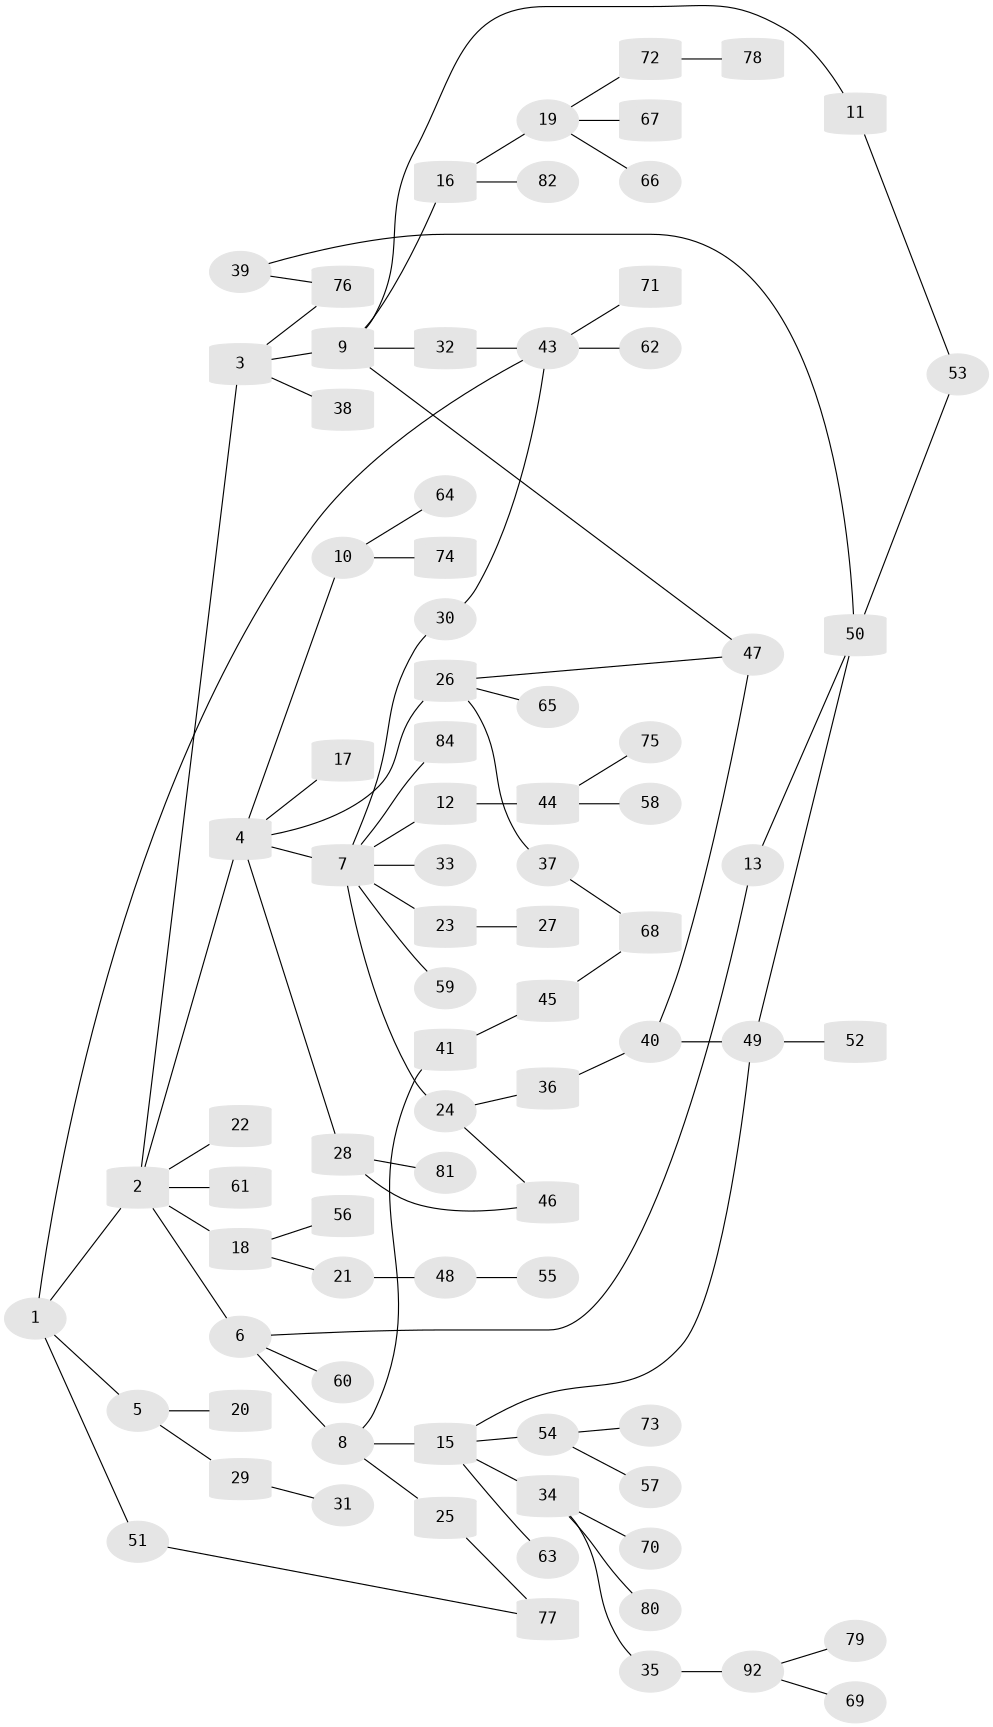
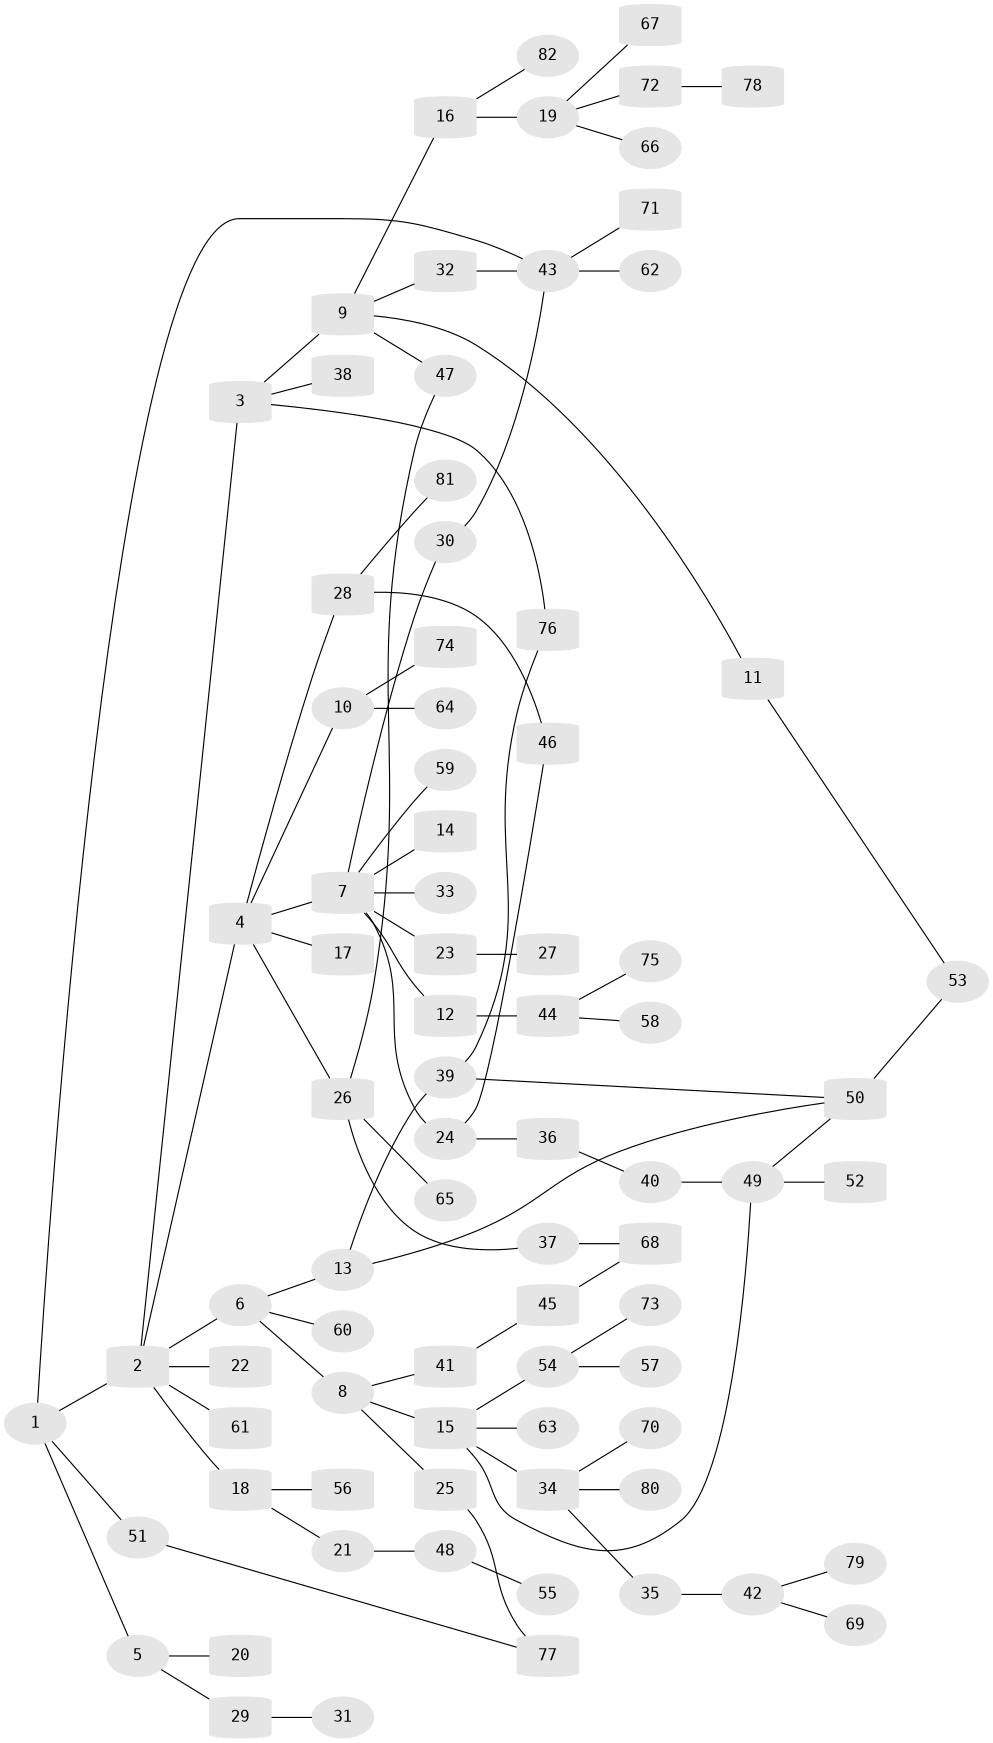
node "84": label "84" -> "14"
edge "47" -- "40": removed
edge "39" -- "13": added
node "92": label "92" -> "42"
